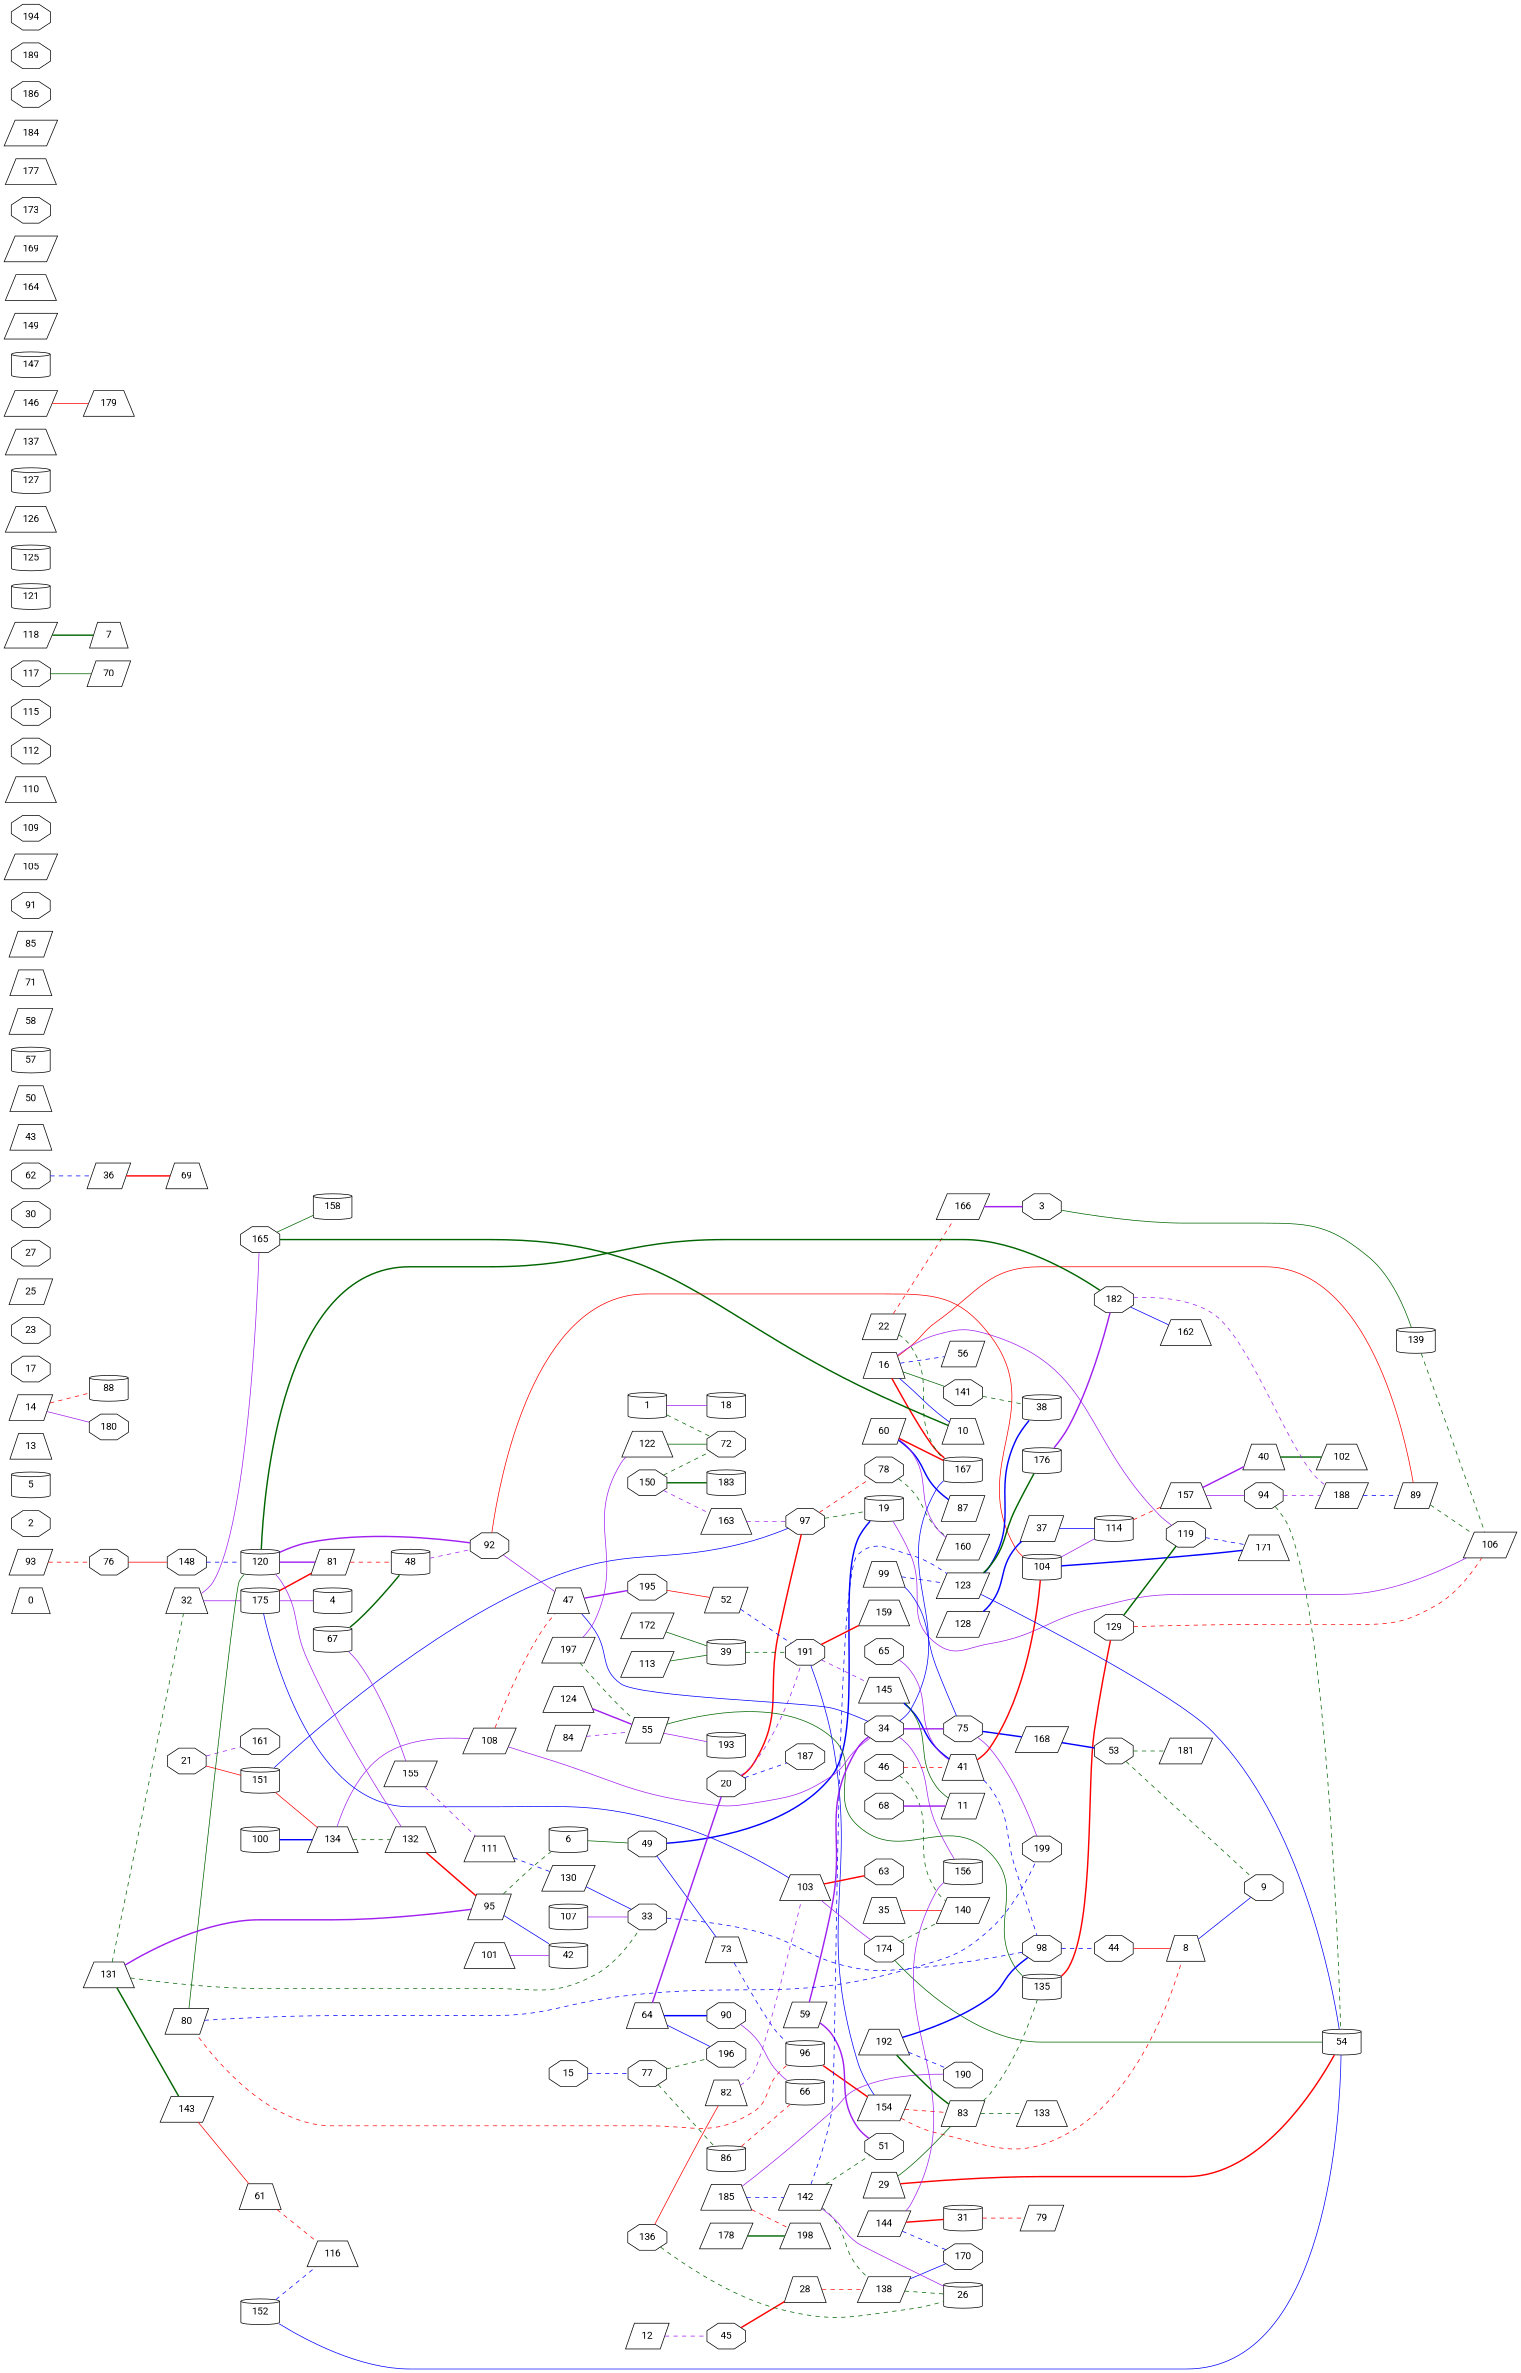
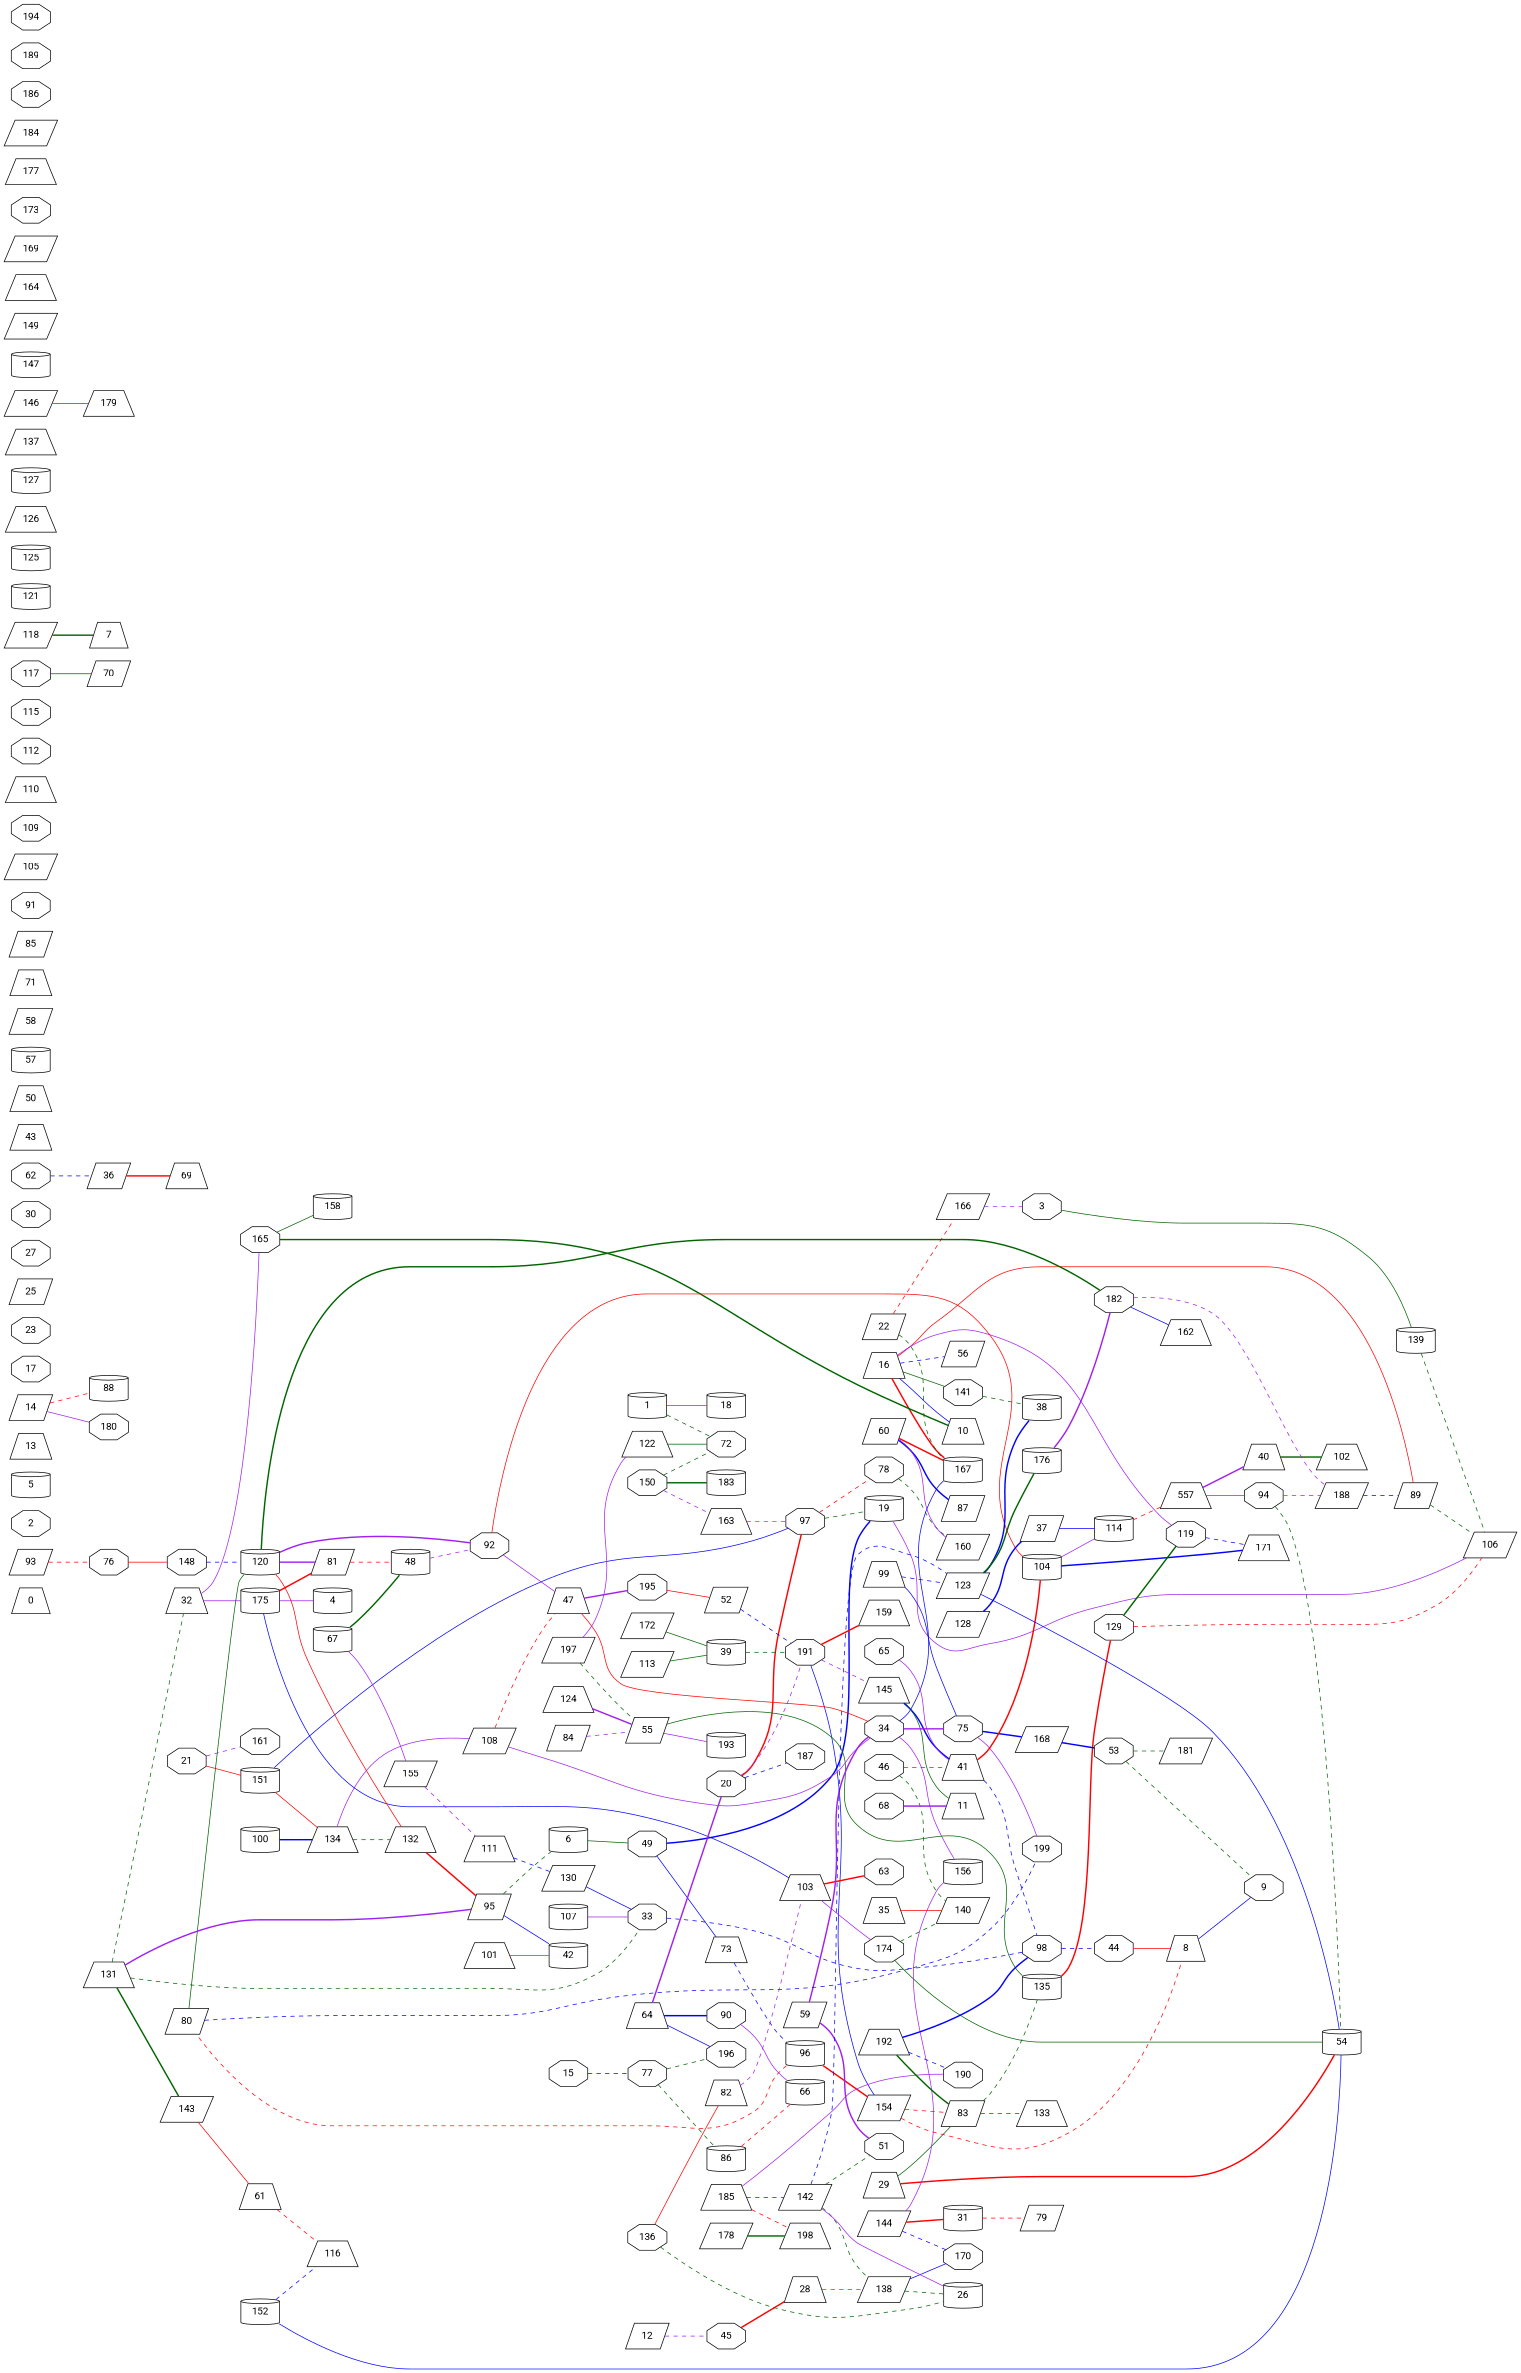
edge "166" -- "3": style bold -> dashed
node "157": label "157" -> "557"
edge "47" -- "34": color blue -> red
edge "120" -- "132": color purple -> red
node "11": shape parallelogram -> trapezium
